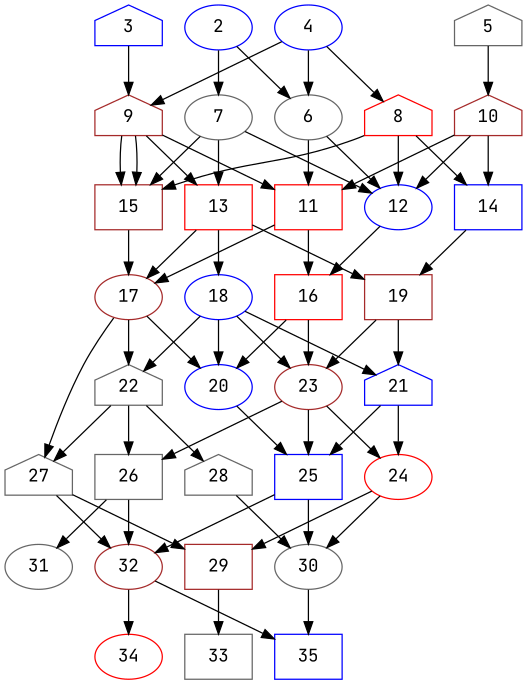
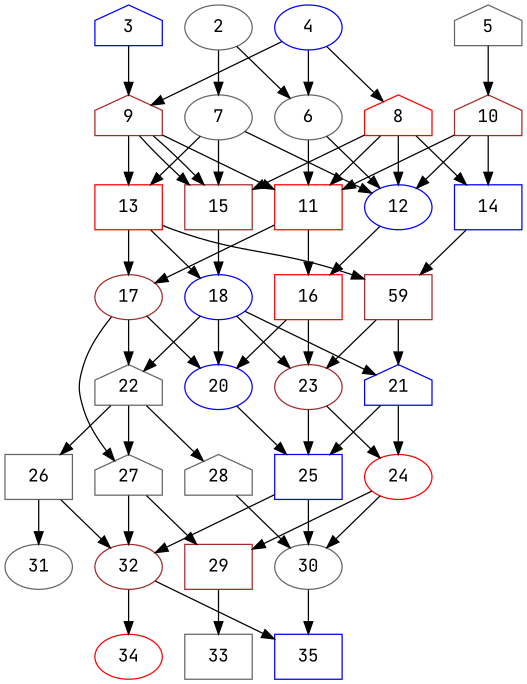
node "2": color blue -> gray40
edge "8" -> "11": added
edge "15" -> "17": now "15" -> "18"
node "19": label "19" -> "59"
edge "23" -> "26": removed
